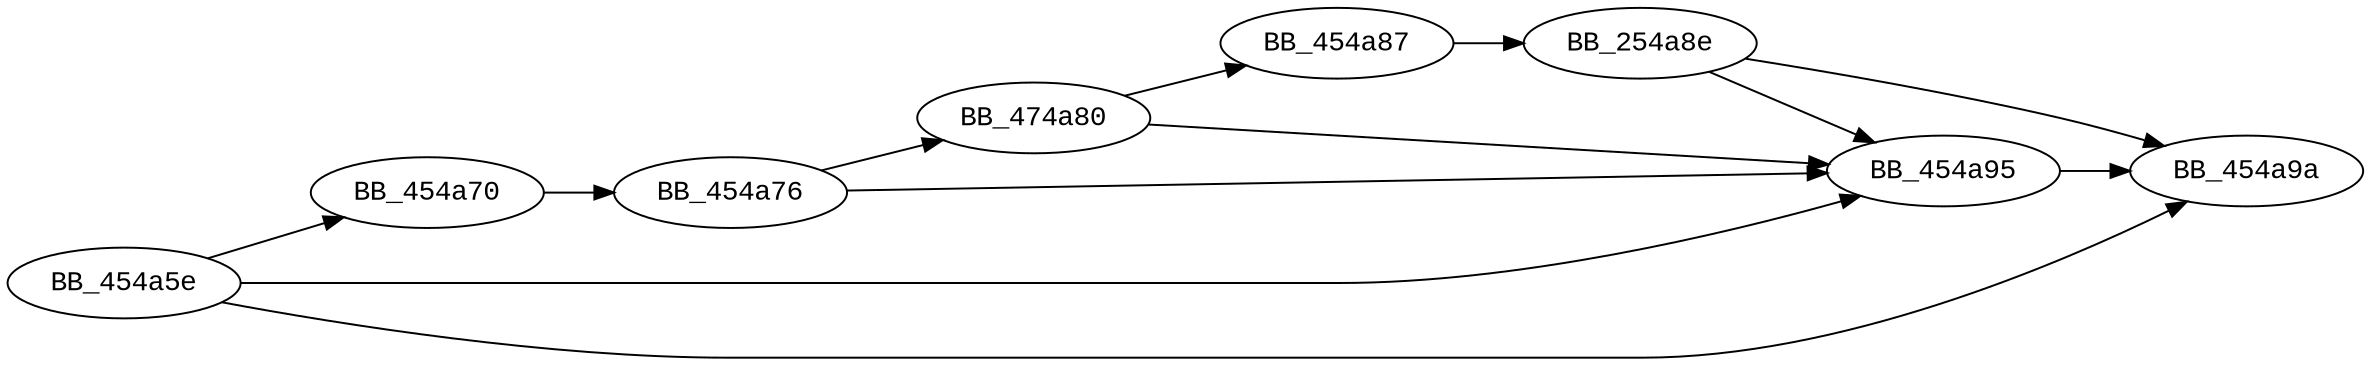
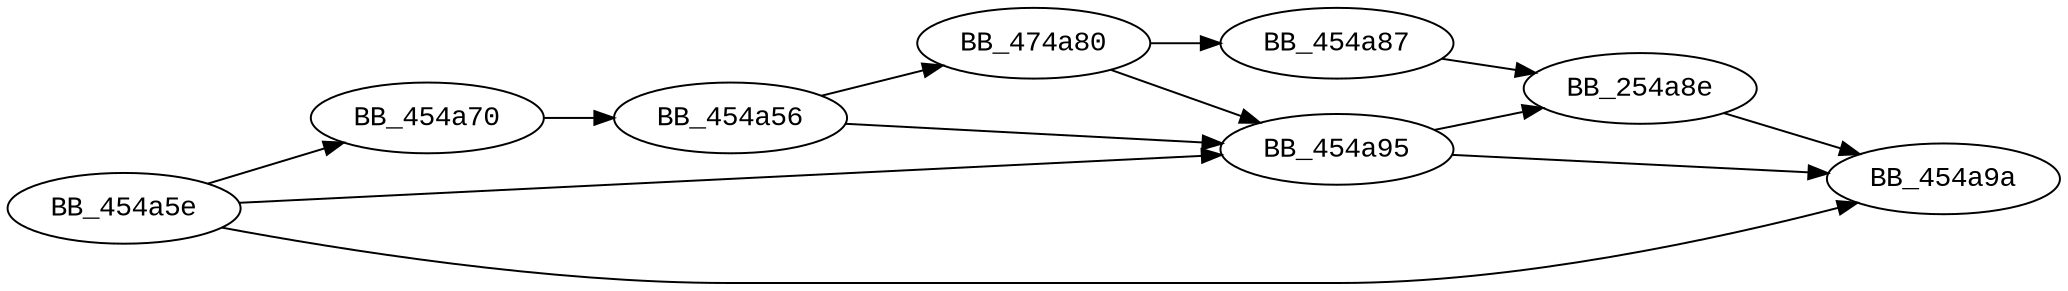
edge "BB_254a8e" -> "BB_454a95": reversed
node "BB_454a76": label "BB_454a76" -> "BB_454a56"
